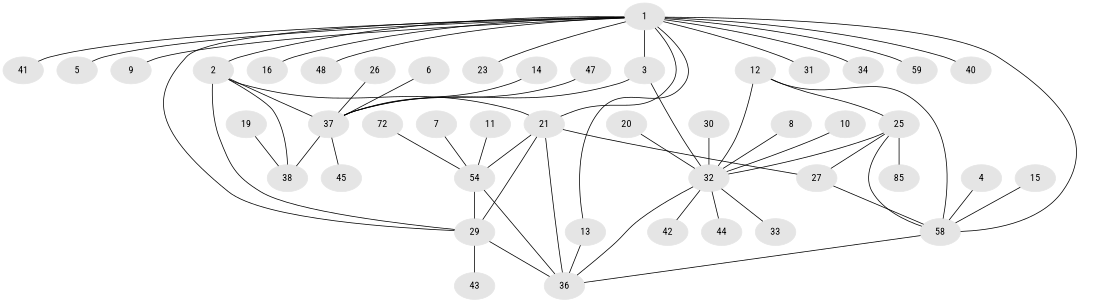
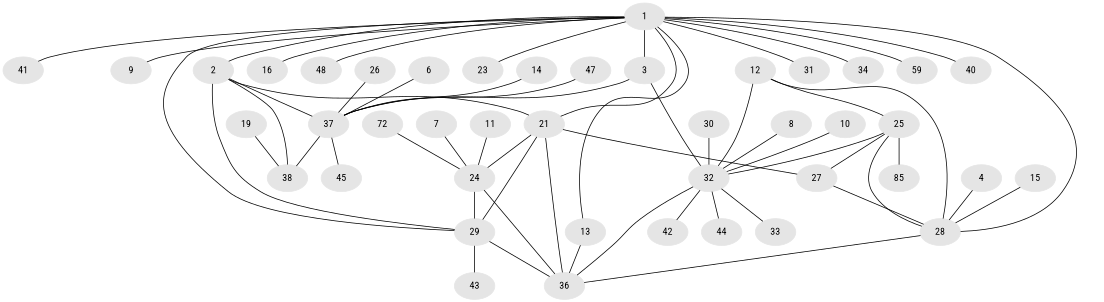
node "5": removed
node "20": removed
node "54": label "54" -> "24"
node "58": label "58" -> "28"
